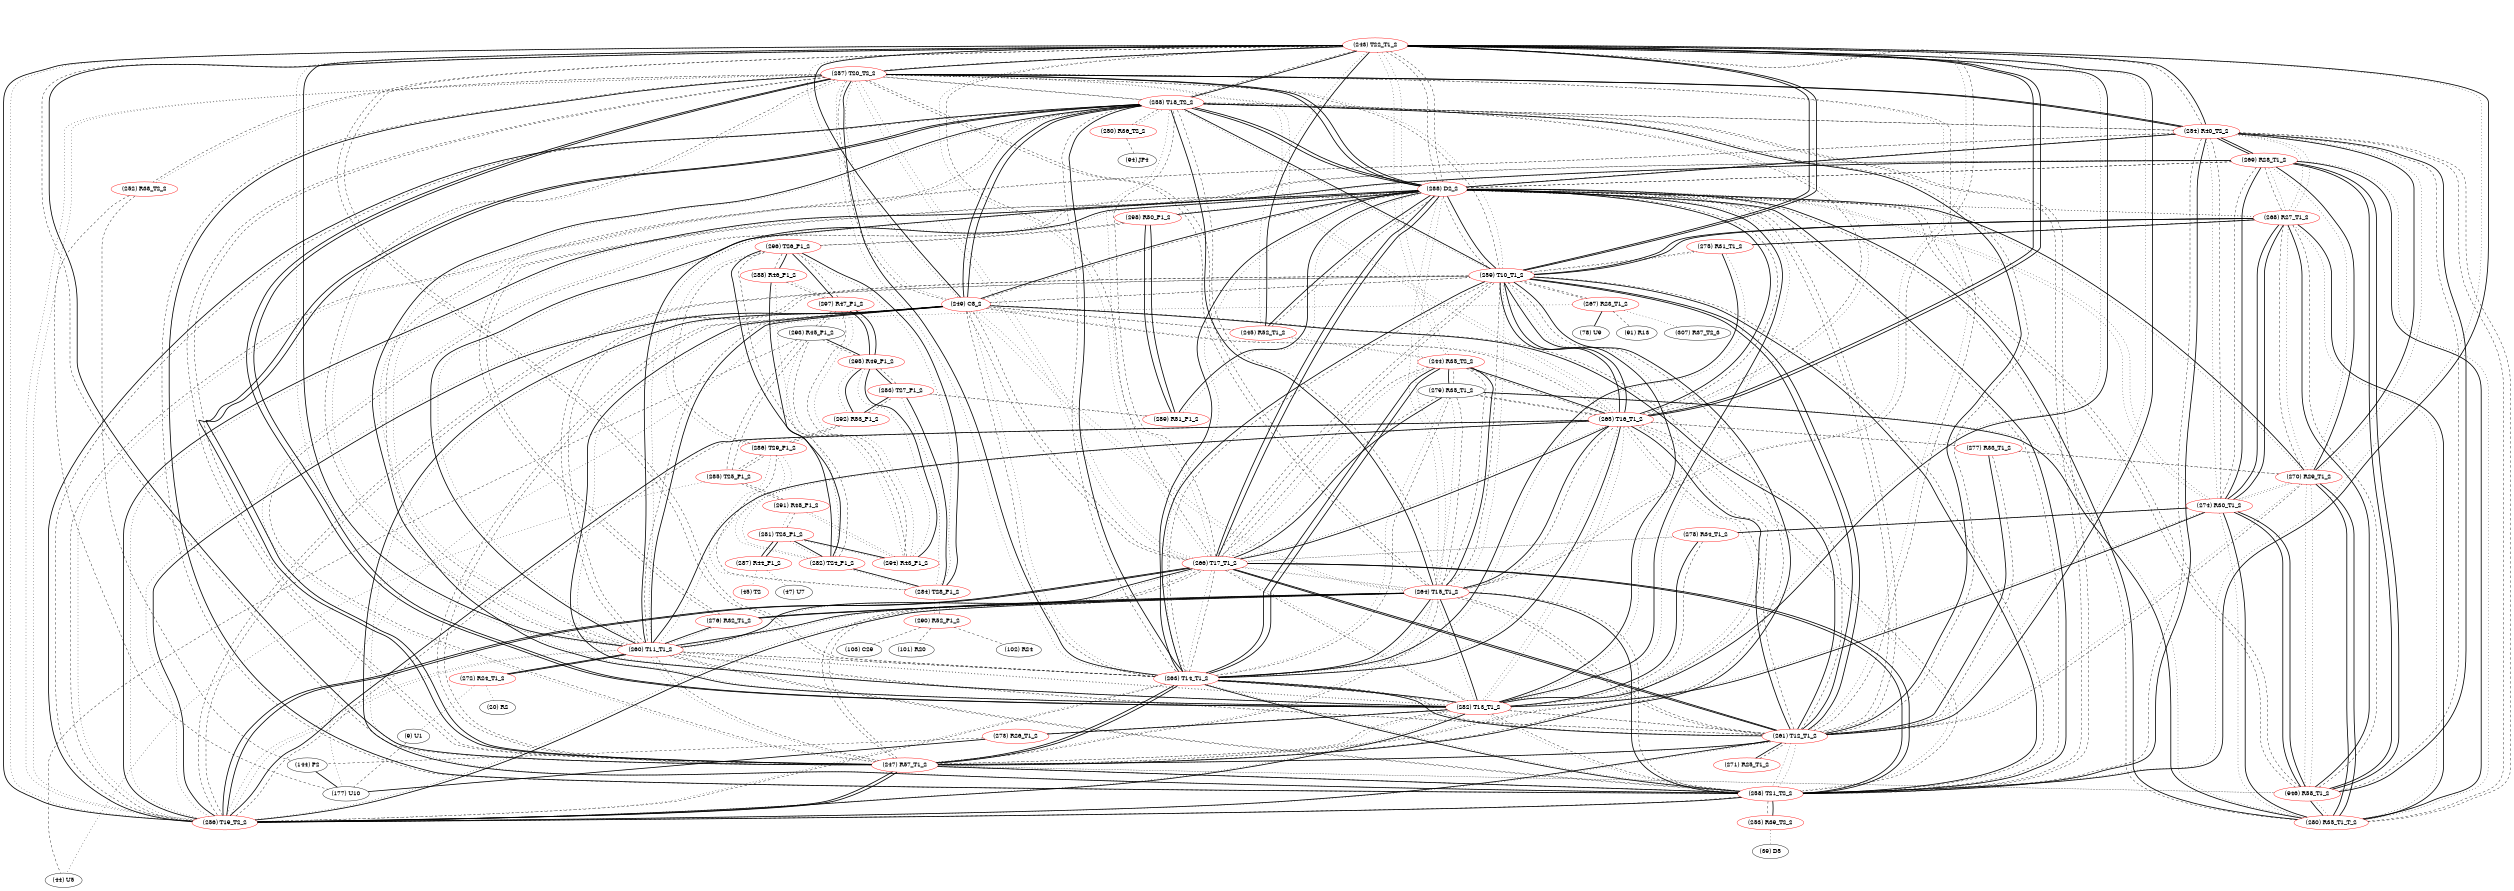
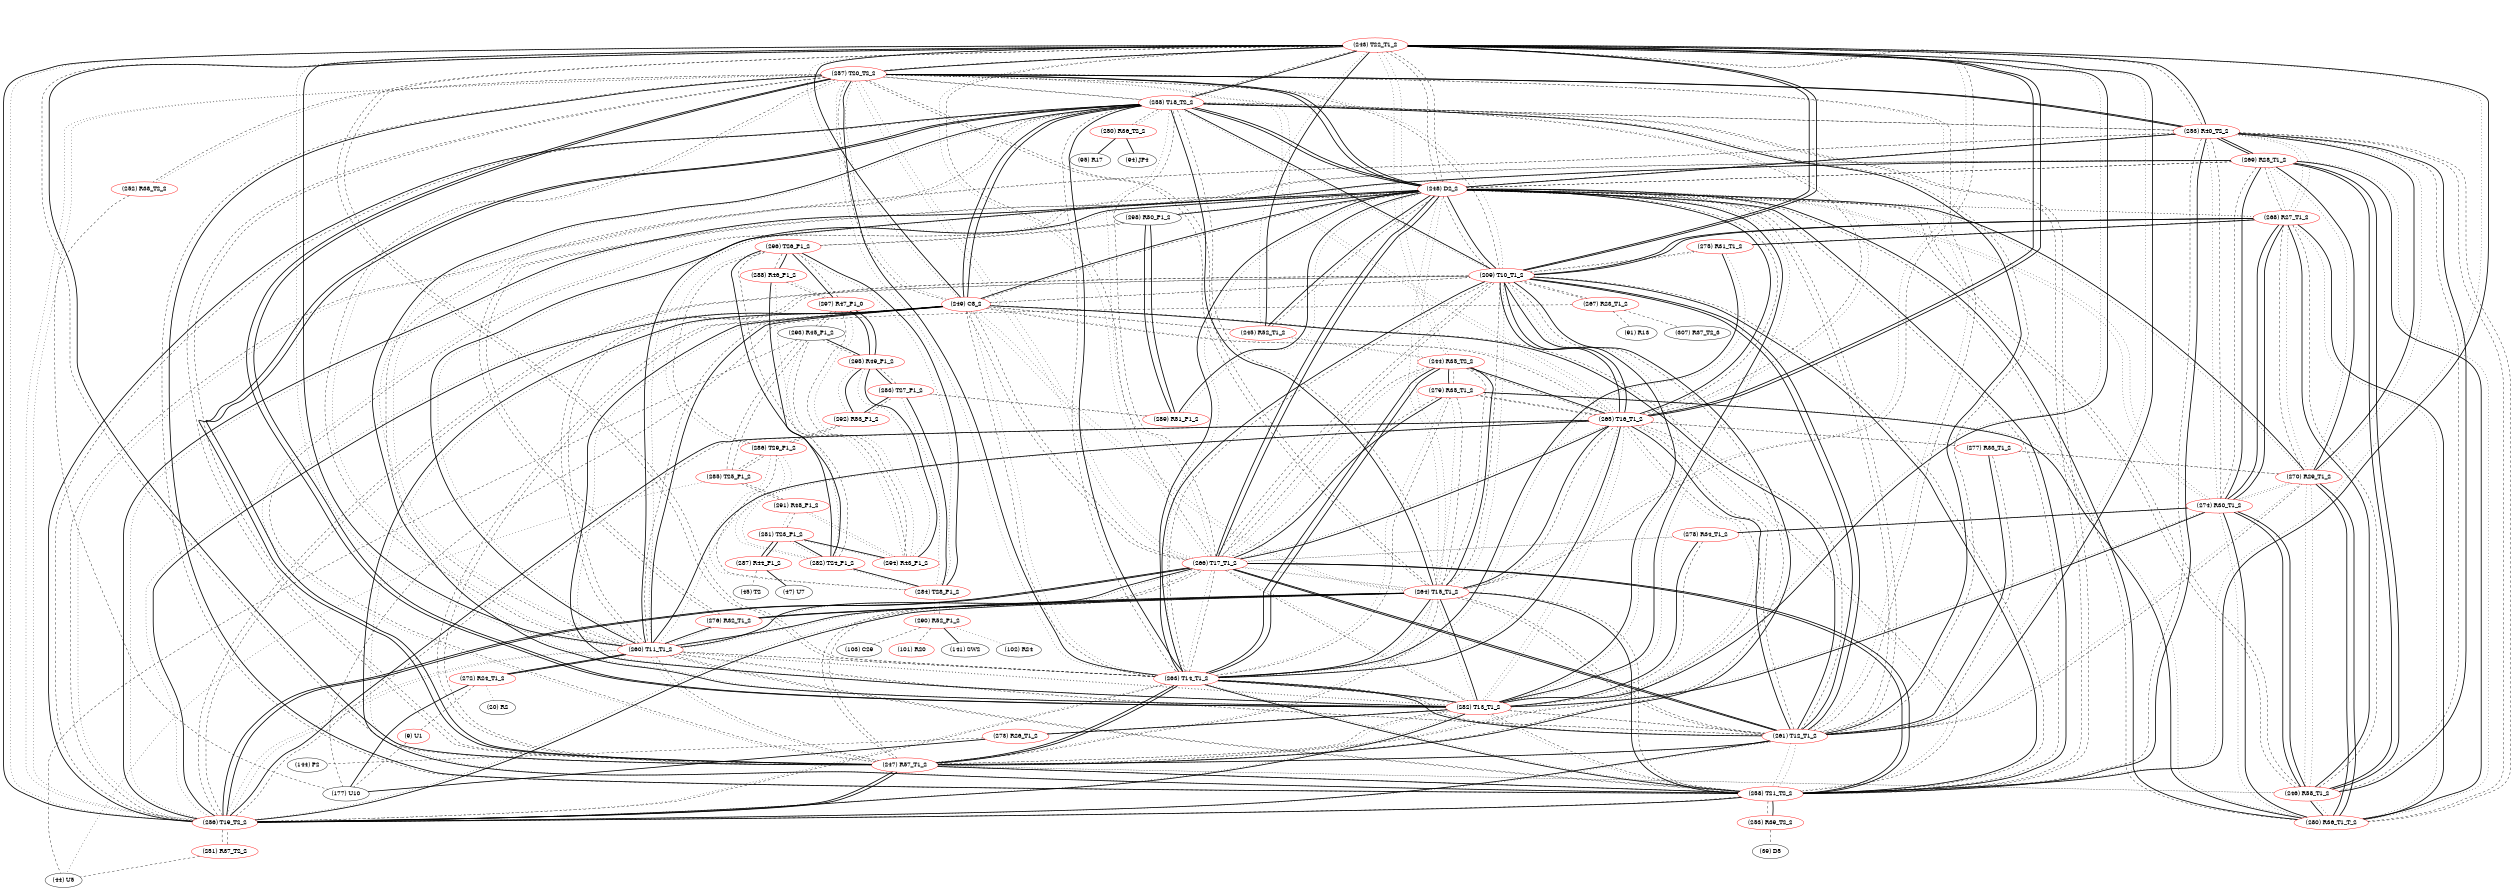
node "(254) R40_T2_2": label "(254) R40_T2_2" -> "(253) R40_T2_2"
edge "(250) R36_T2_2" -- "(94) JP4": style dashed -> bold
node "(95) R17": added
node "(288) D2_2": label "(288) D2_2" -> "(248) D2_2"
node "(298) R50_P1_2": color red -> black
node "(259) T10_T1_2": label "(259) T10_T1_2" -> "(209) T10_T1_2"
node "(297) R47_P1_2": label "(297) R47_P1_2" -> "(297) R47_P1_0"
edge "(267) R23_T1_2" -- "(177) U10": style dotted -> dashed
edge "(267) R23_T1_2" -- "(307) R37_T2_3": style dotted -> dashed
node "(78) U9": removed
node "(279) R35_T1_2": color black -> red
edge "(252) R38_T2_2" -- "(144) P2": removed
edge "(287) R44_P1_2" -- "(47) U7": style dotted -> bold
edge "(287) R44_P1_2" -- "(45) T2": style dotted -> dashed
node "(45) T2": color red -> black
edge "(290) R52_P1_2" -- "(102) R24": style dashed -> dotted
node "(101) R20": color black -> red
node "(141) SW2": added
edge "(272) R24_T1_2" -- "(9) U1": style dotted -> dashed
node "(9) U1": color black -> red
node "(271) R25_T1_2": removed
edge "(144) P2" -- "(177) U10": now "(272) R24_T1_2" -- "(177) U10"
node "(946) R58_T1_2": label "(946) R58_T1_2" -> "(246) R58_T1_2"
node "(280) R35_T1_T_2": label "(280) R35_T1_T_2" -> "(280) R36_T1_T_2"
edge "(253) R39_T2_2" -- "(39) D5": style dotted -> dashed
node "(251) R37_T2_2": added
